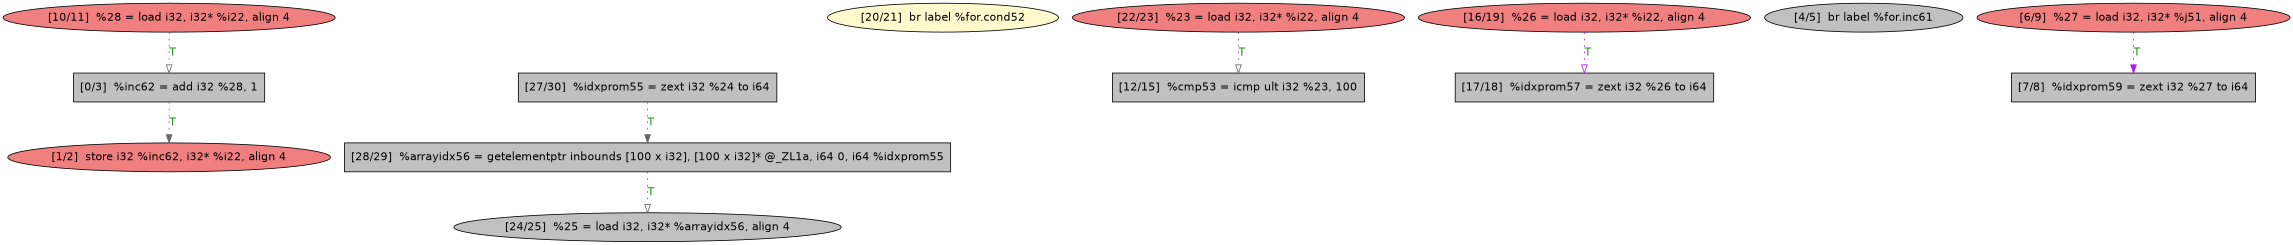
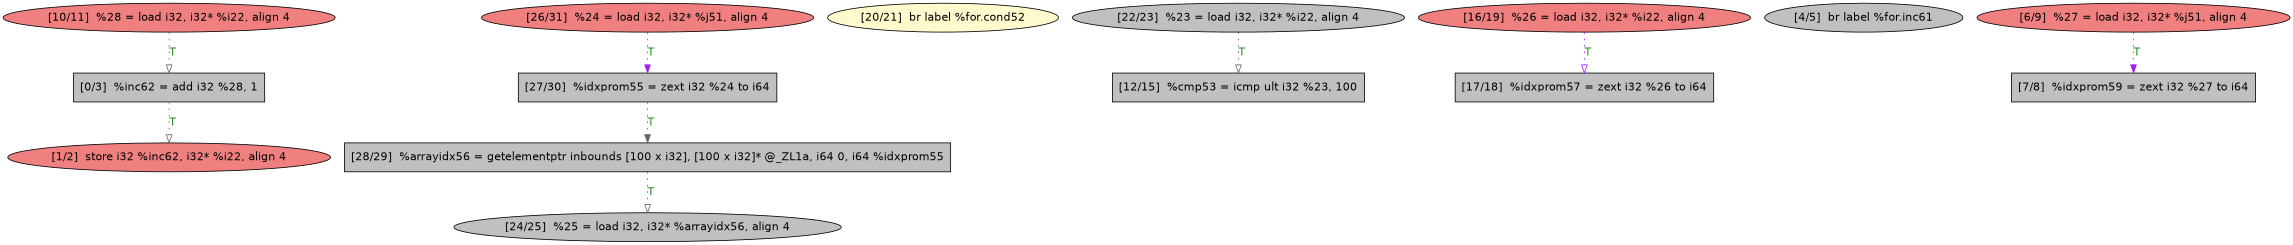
node "[26/31]  %24 = load i32, i32* %j51, align 4": added
node "[22/23]  %23 = load i32, i32* %i22, align 4": fillcolor lightcoral -> grey
edge "[0/3]  %inc62 = add i32 %28, 1" -> "[1/2]  store i32 %inc62, i32* %i22, align 4": arrowhead normal -> onormal
